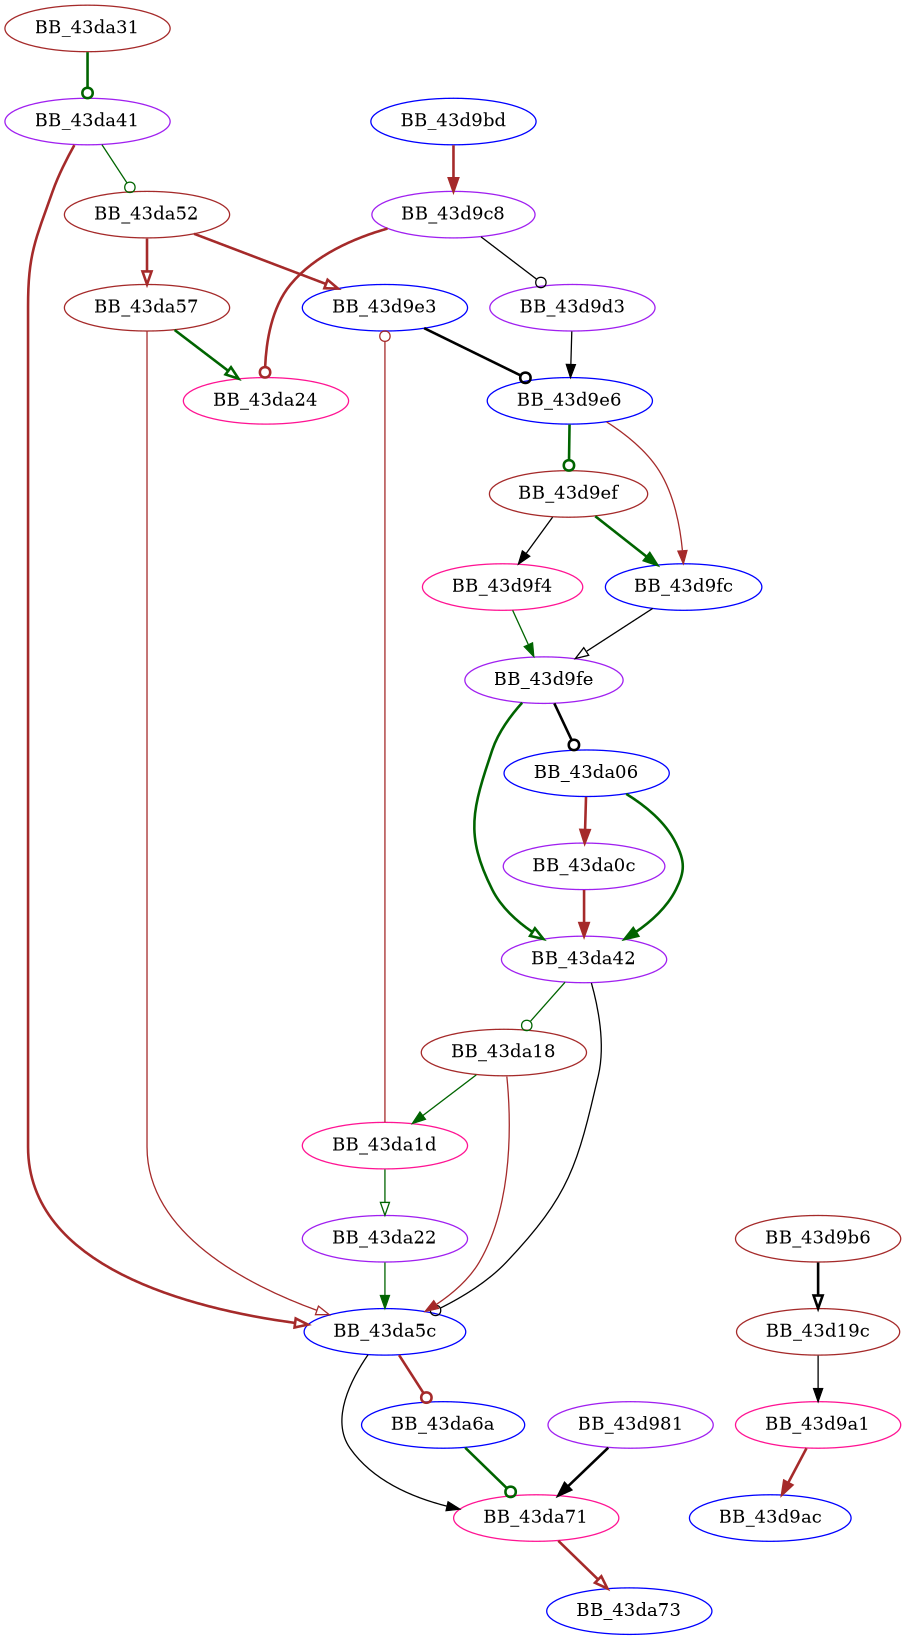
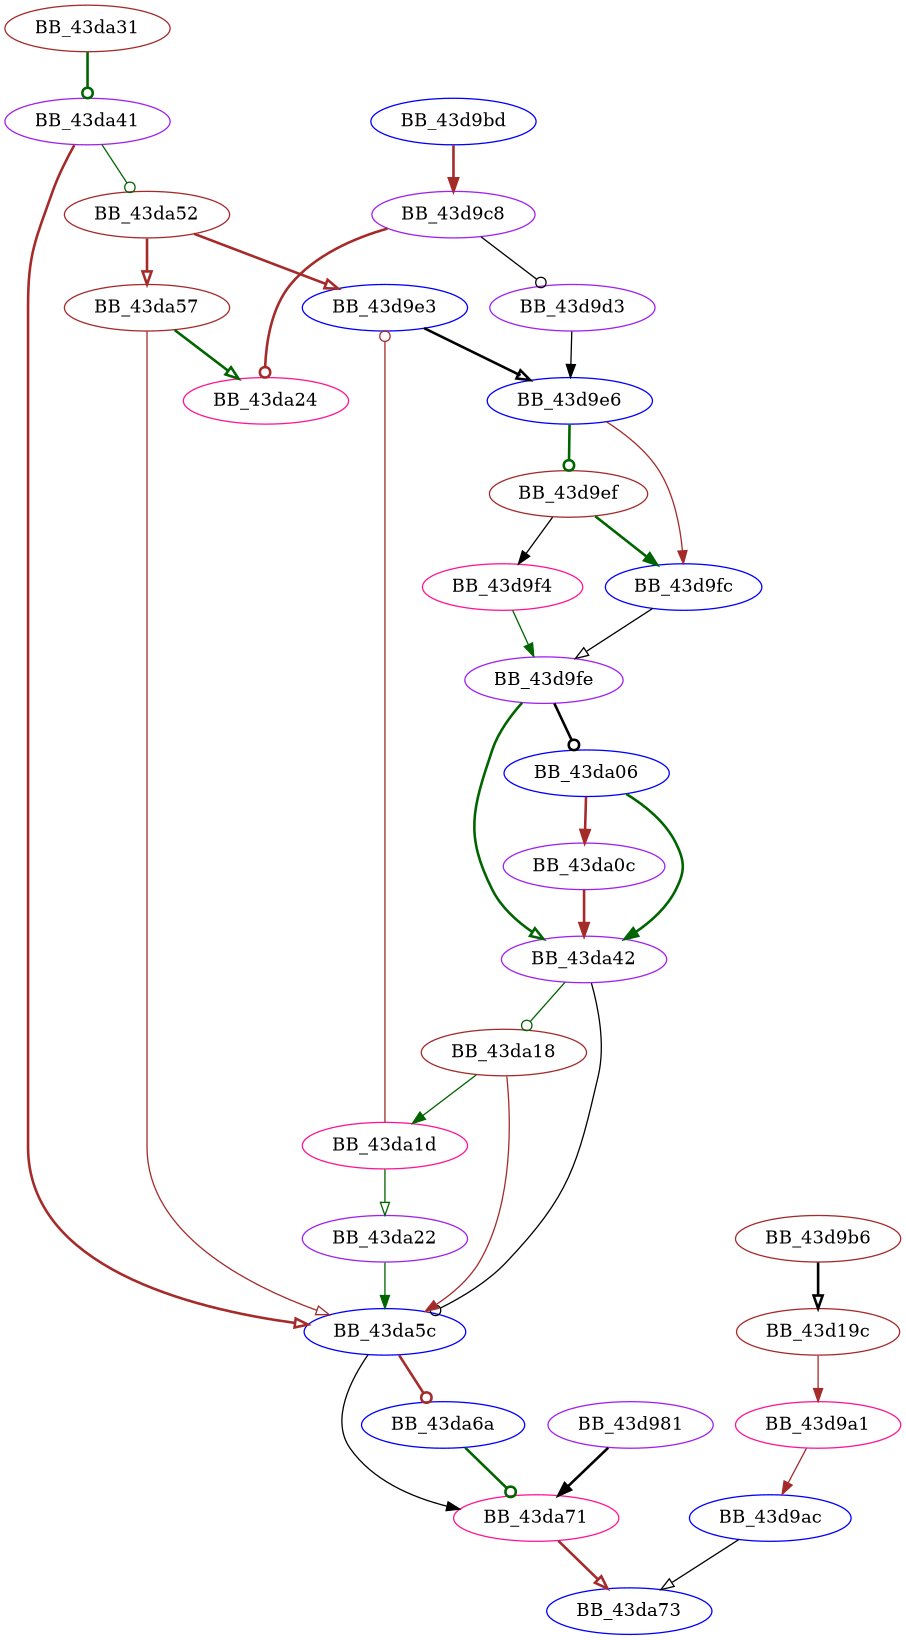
edge "BB_43d9e3" -> "BB_43d9e6": arrowhead odot -> onormal
edge "BB_43d19c" -> "BB_43d9a1": color black -> brown
edge "BB_43d9a1" -> "BB_43d9ac": style bold -> solid
edge "BB_43d9ac" -> "BB_43da73": added
